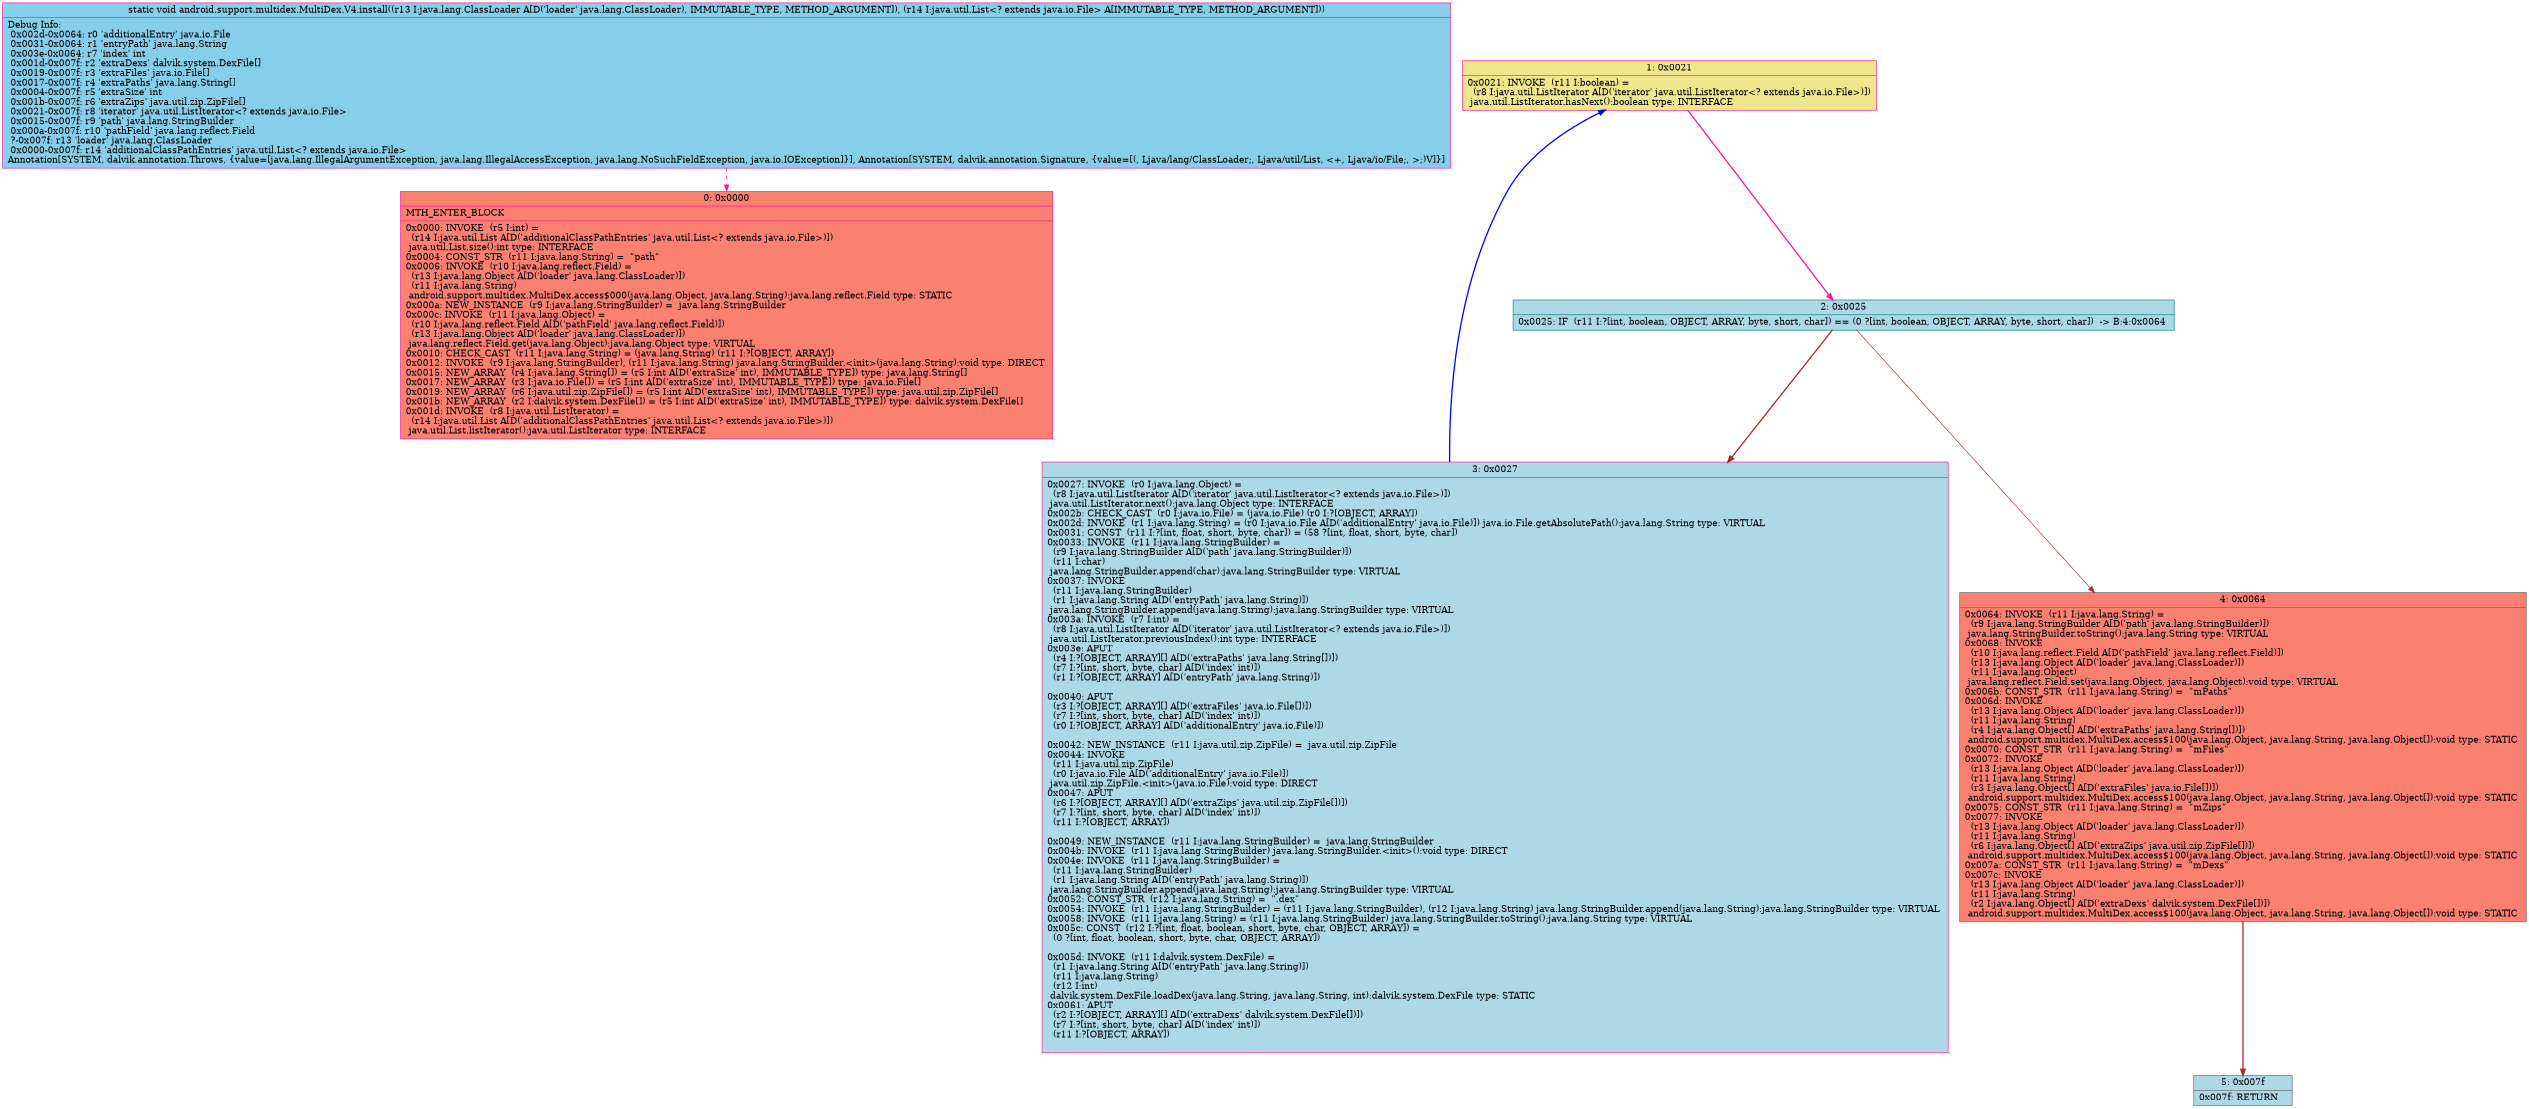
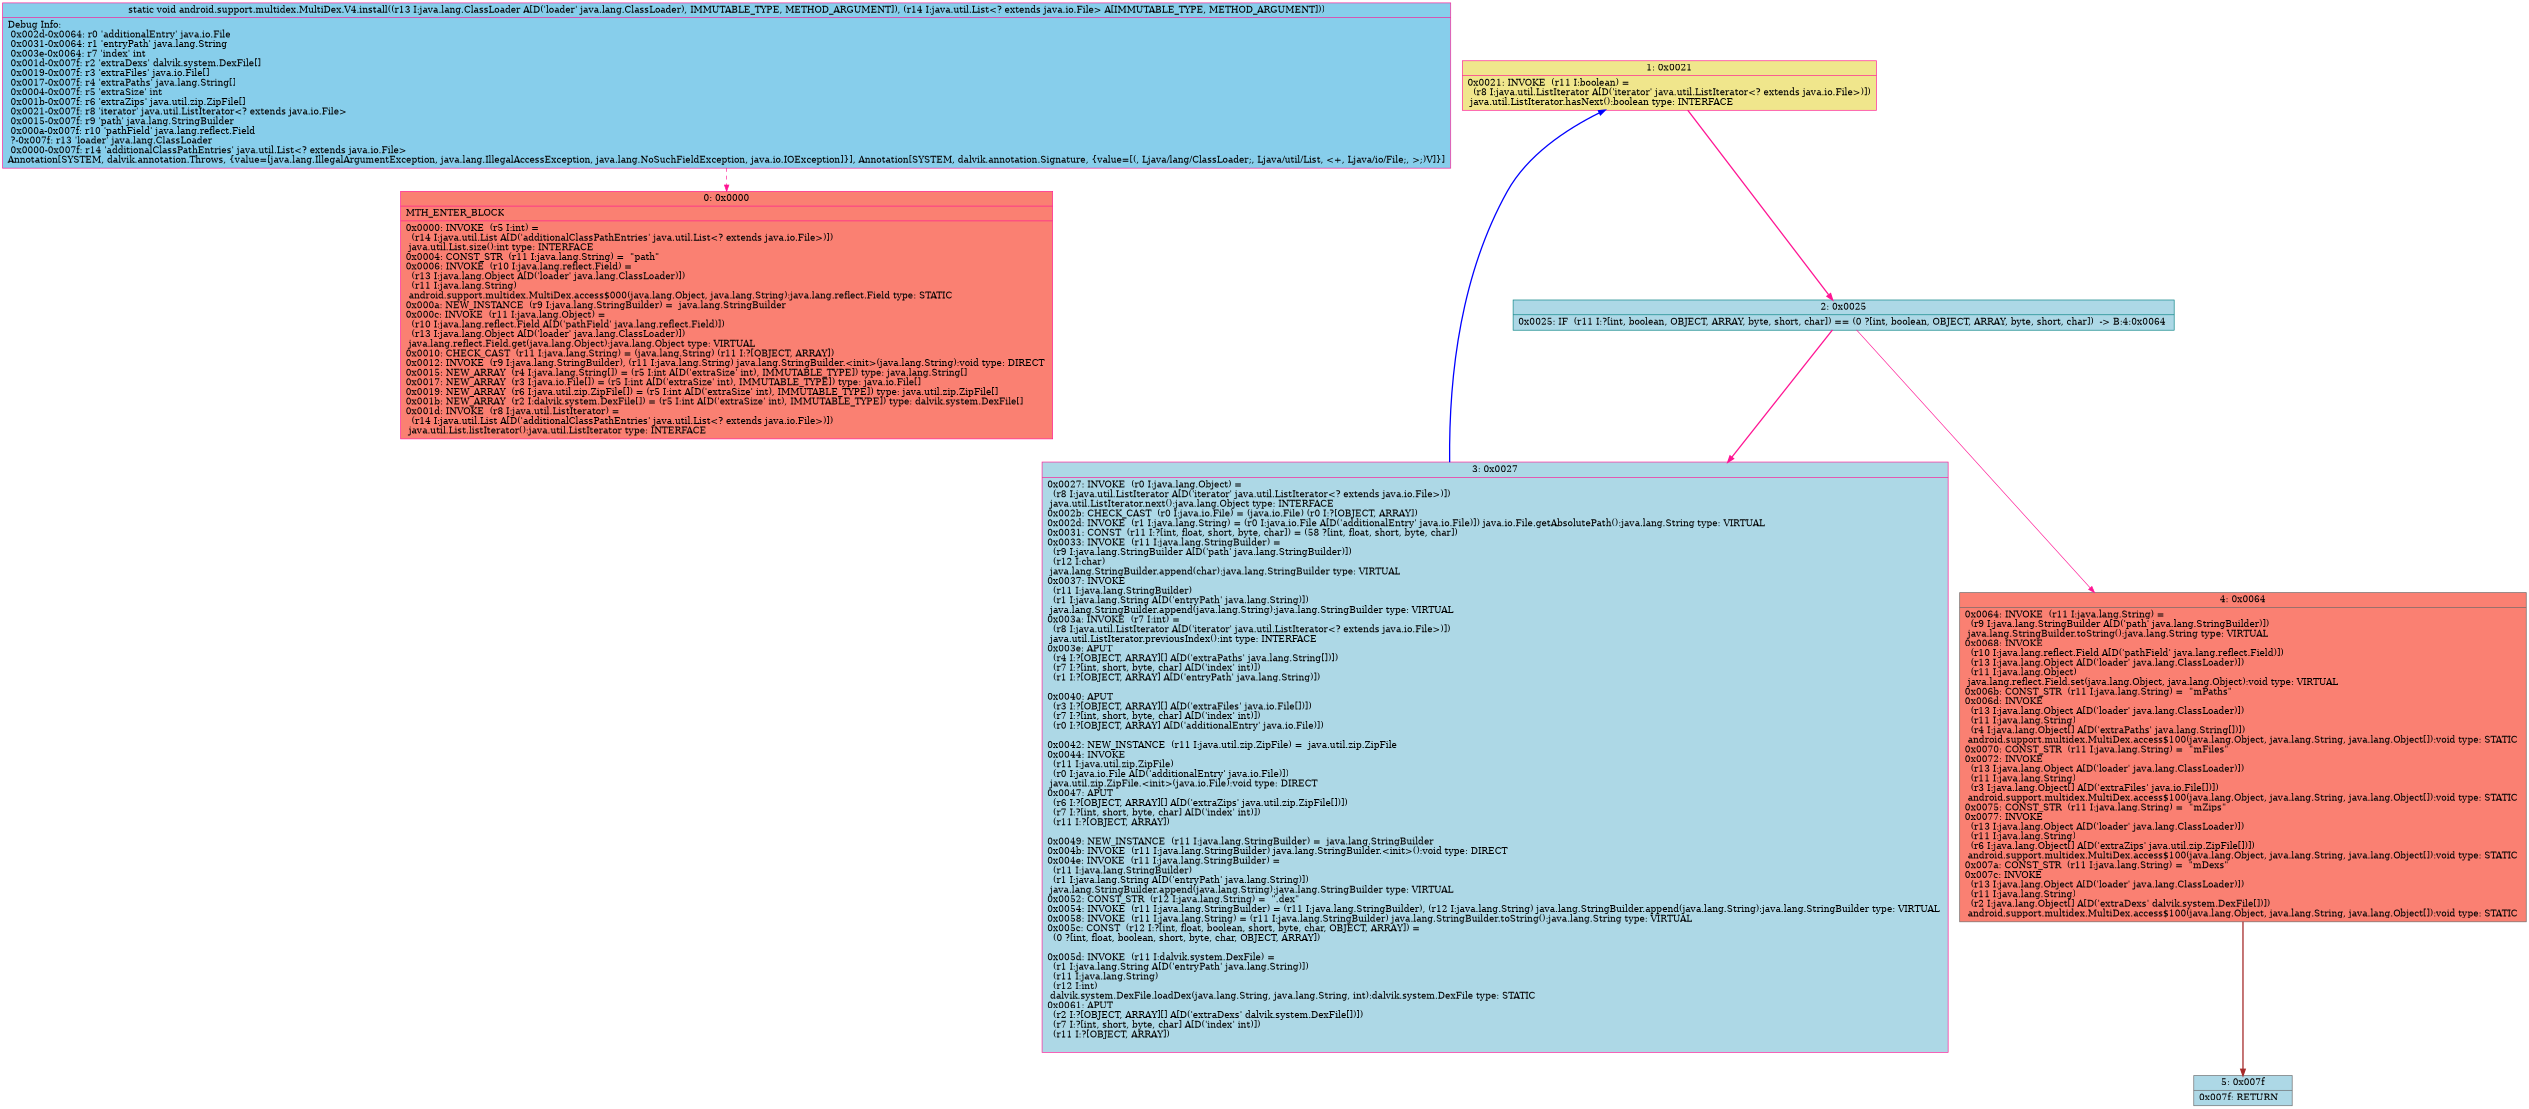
edge "2: 0x0025" -> "3: 0x0027": color brown -> deeppink
edge "2: 0x0025" -> "4: 0x0064": color brown -> deeppink
node "3: 0x0027": text "(r11 I:char)" -> "(r12 I:char)"
